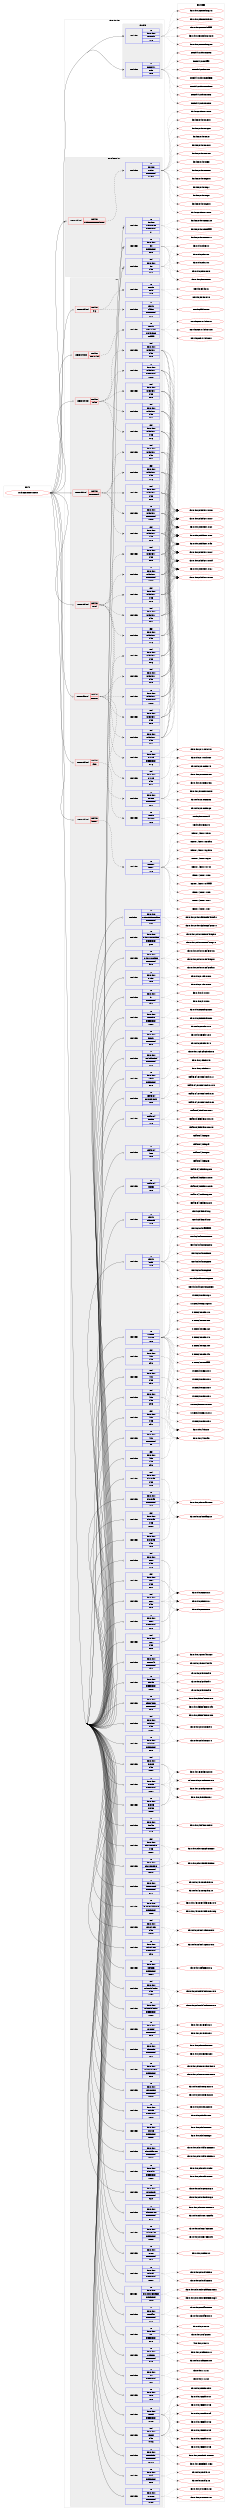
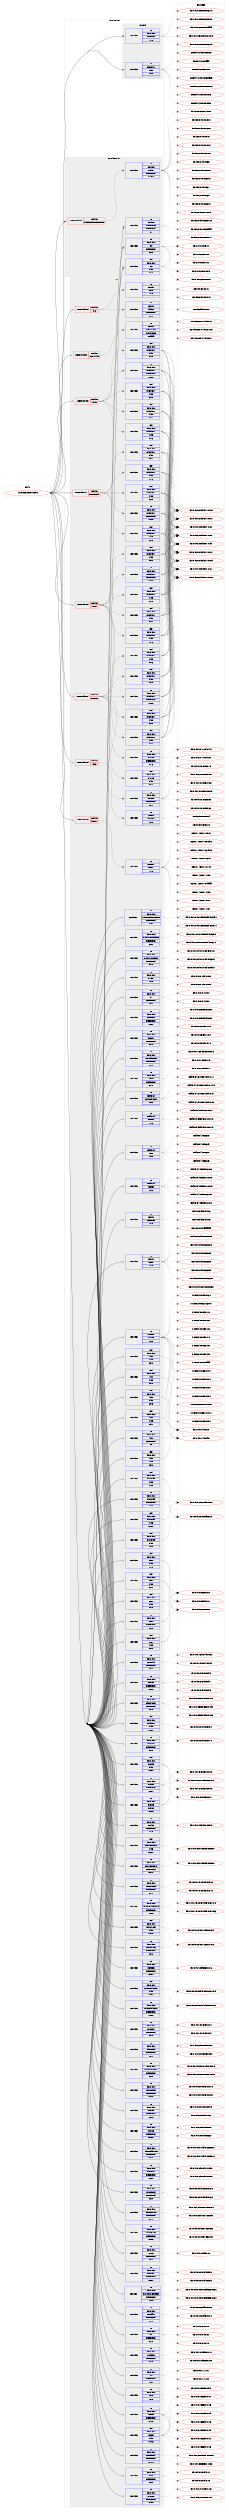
node "net-misc/radvd-2.17-r1": label "net-misc/radvd-2.17-r1" -> "net-webob/radvd-2.17-r1"
node "dev-python/smaller-2.8.1": label "dev-python/smaller-2.8.1" -> "dev-python/ovs-2.8.1"
node "lib-python/ovs-2.7.0": label "lib-python/ovs-2.7.0" -> "dev-python/ovs-2.7.0"
